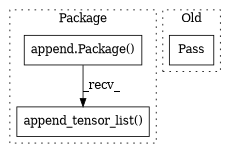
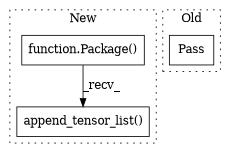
cluster "Package": label "Package" -> "New"
node "append.Package()": label "append.Package()" -> "function.Package()"
